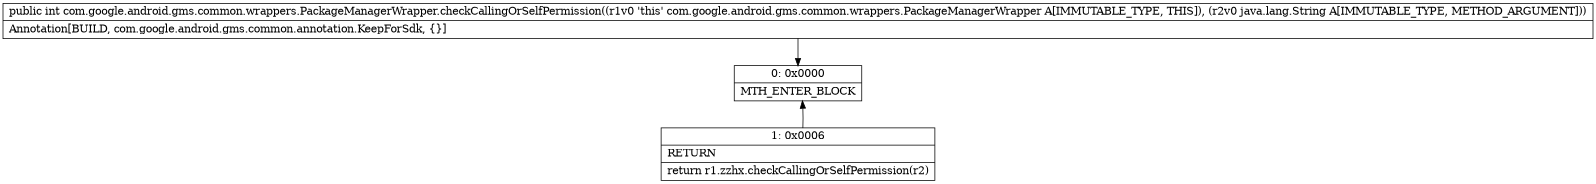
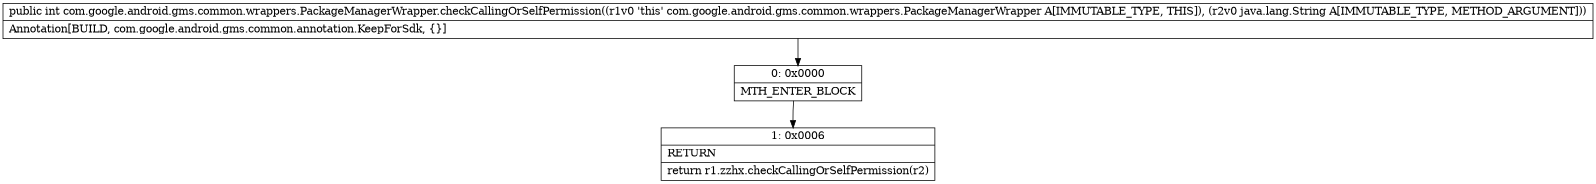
edge "1: 0x0006" -> "0: 0x0000": reversed
